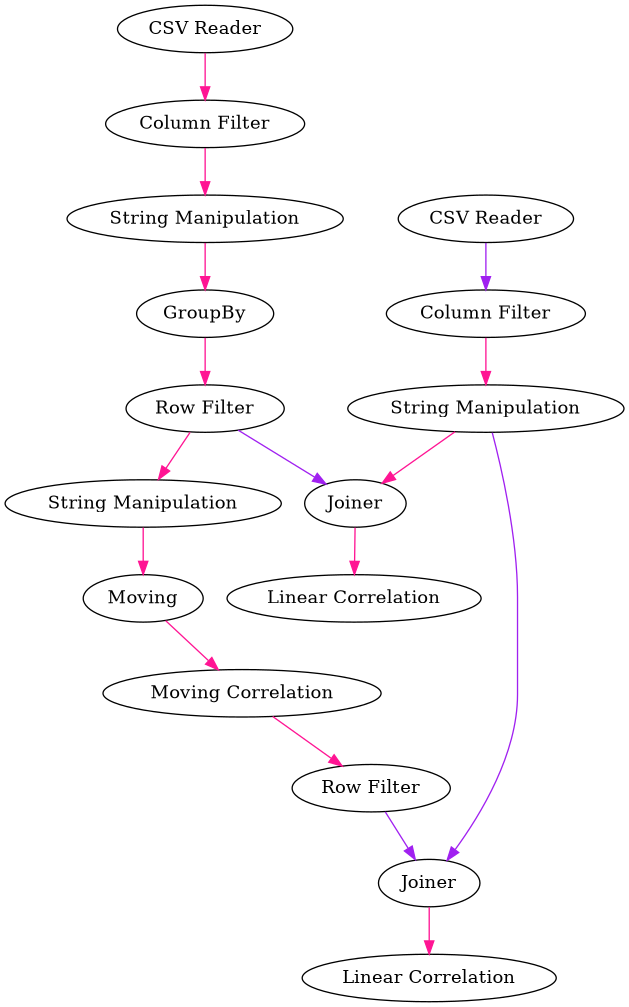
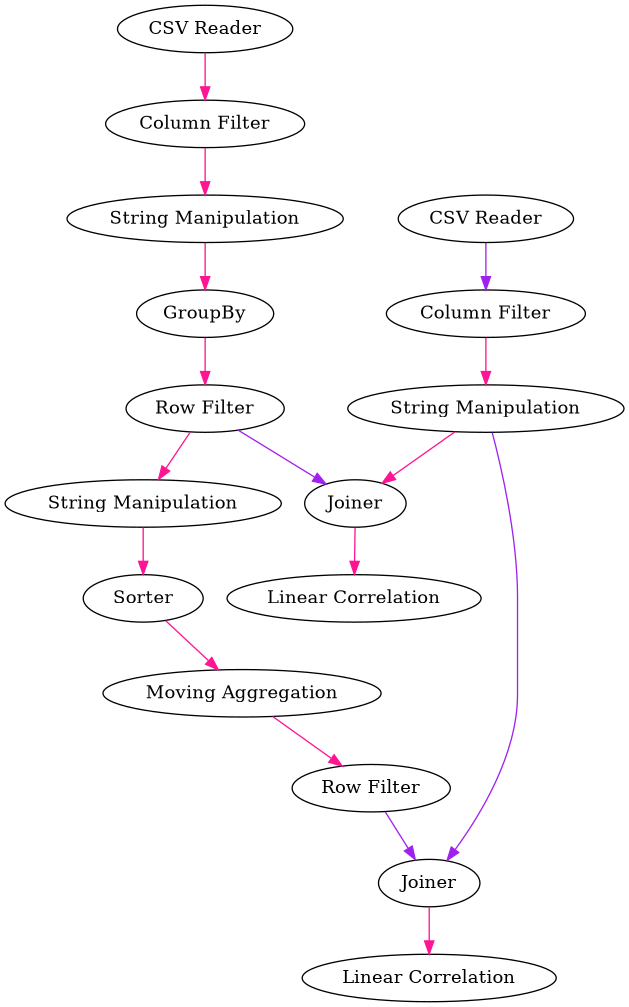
node "Moving": label "Moving" -> "Sorter"
node "Moving Correlation": label "Moving Correlation" -> "Moving Aggregation"
